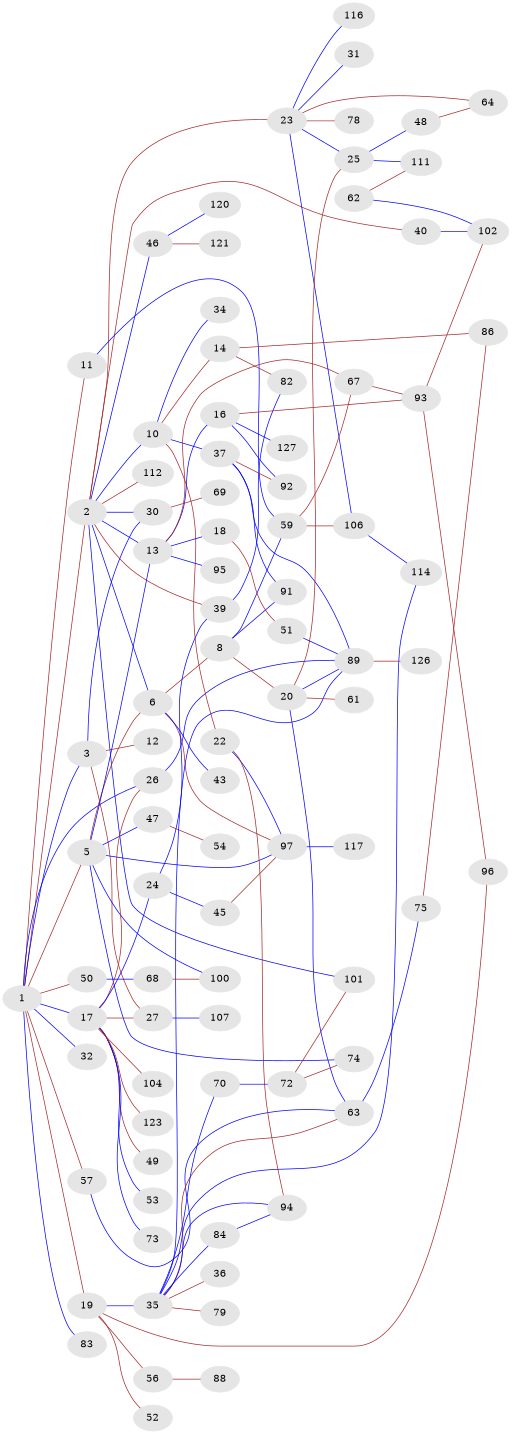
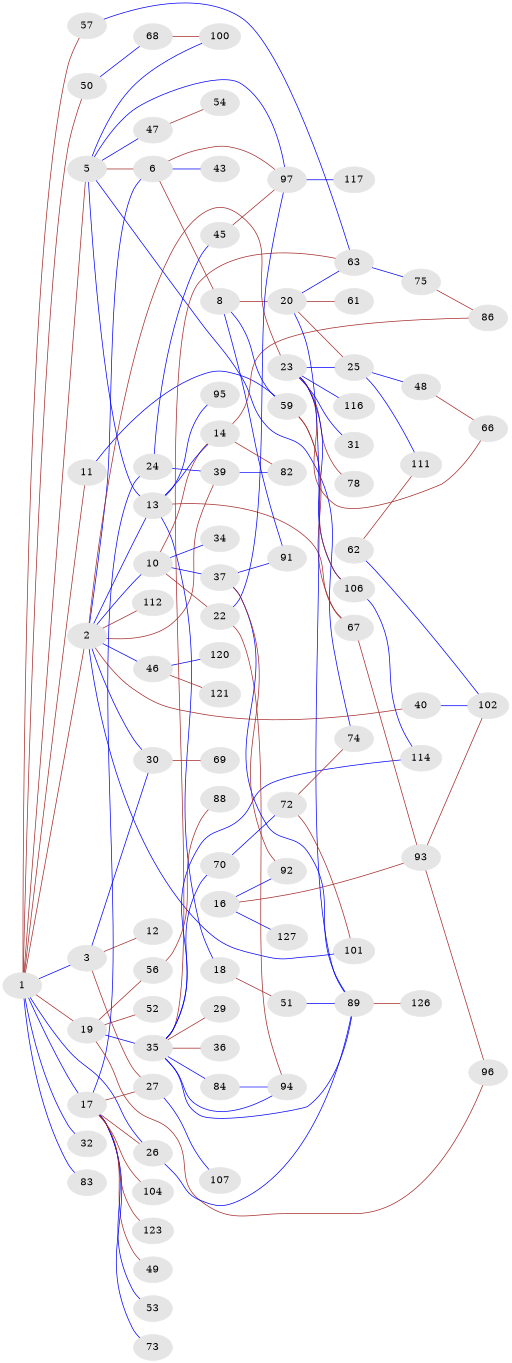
node "64": label "64" -> "66"
edge "16" -- "13": now "14" -- "13"
node "79": label "79" -> "29"
